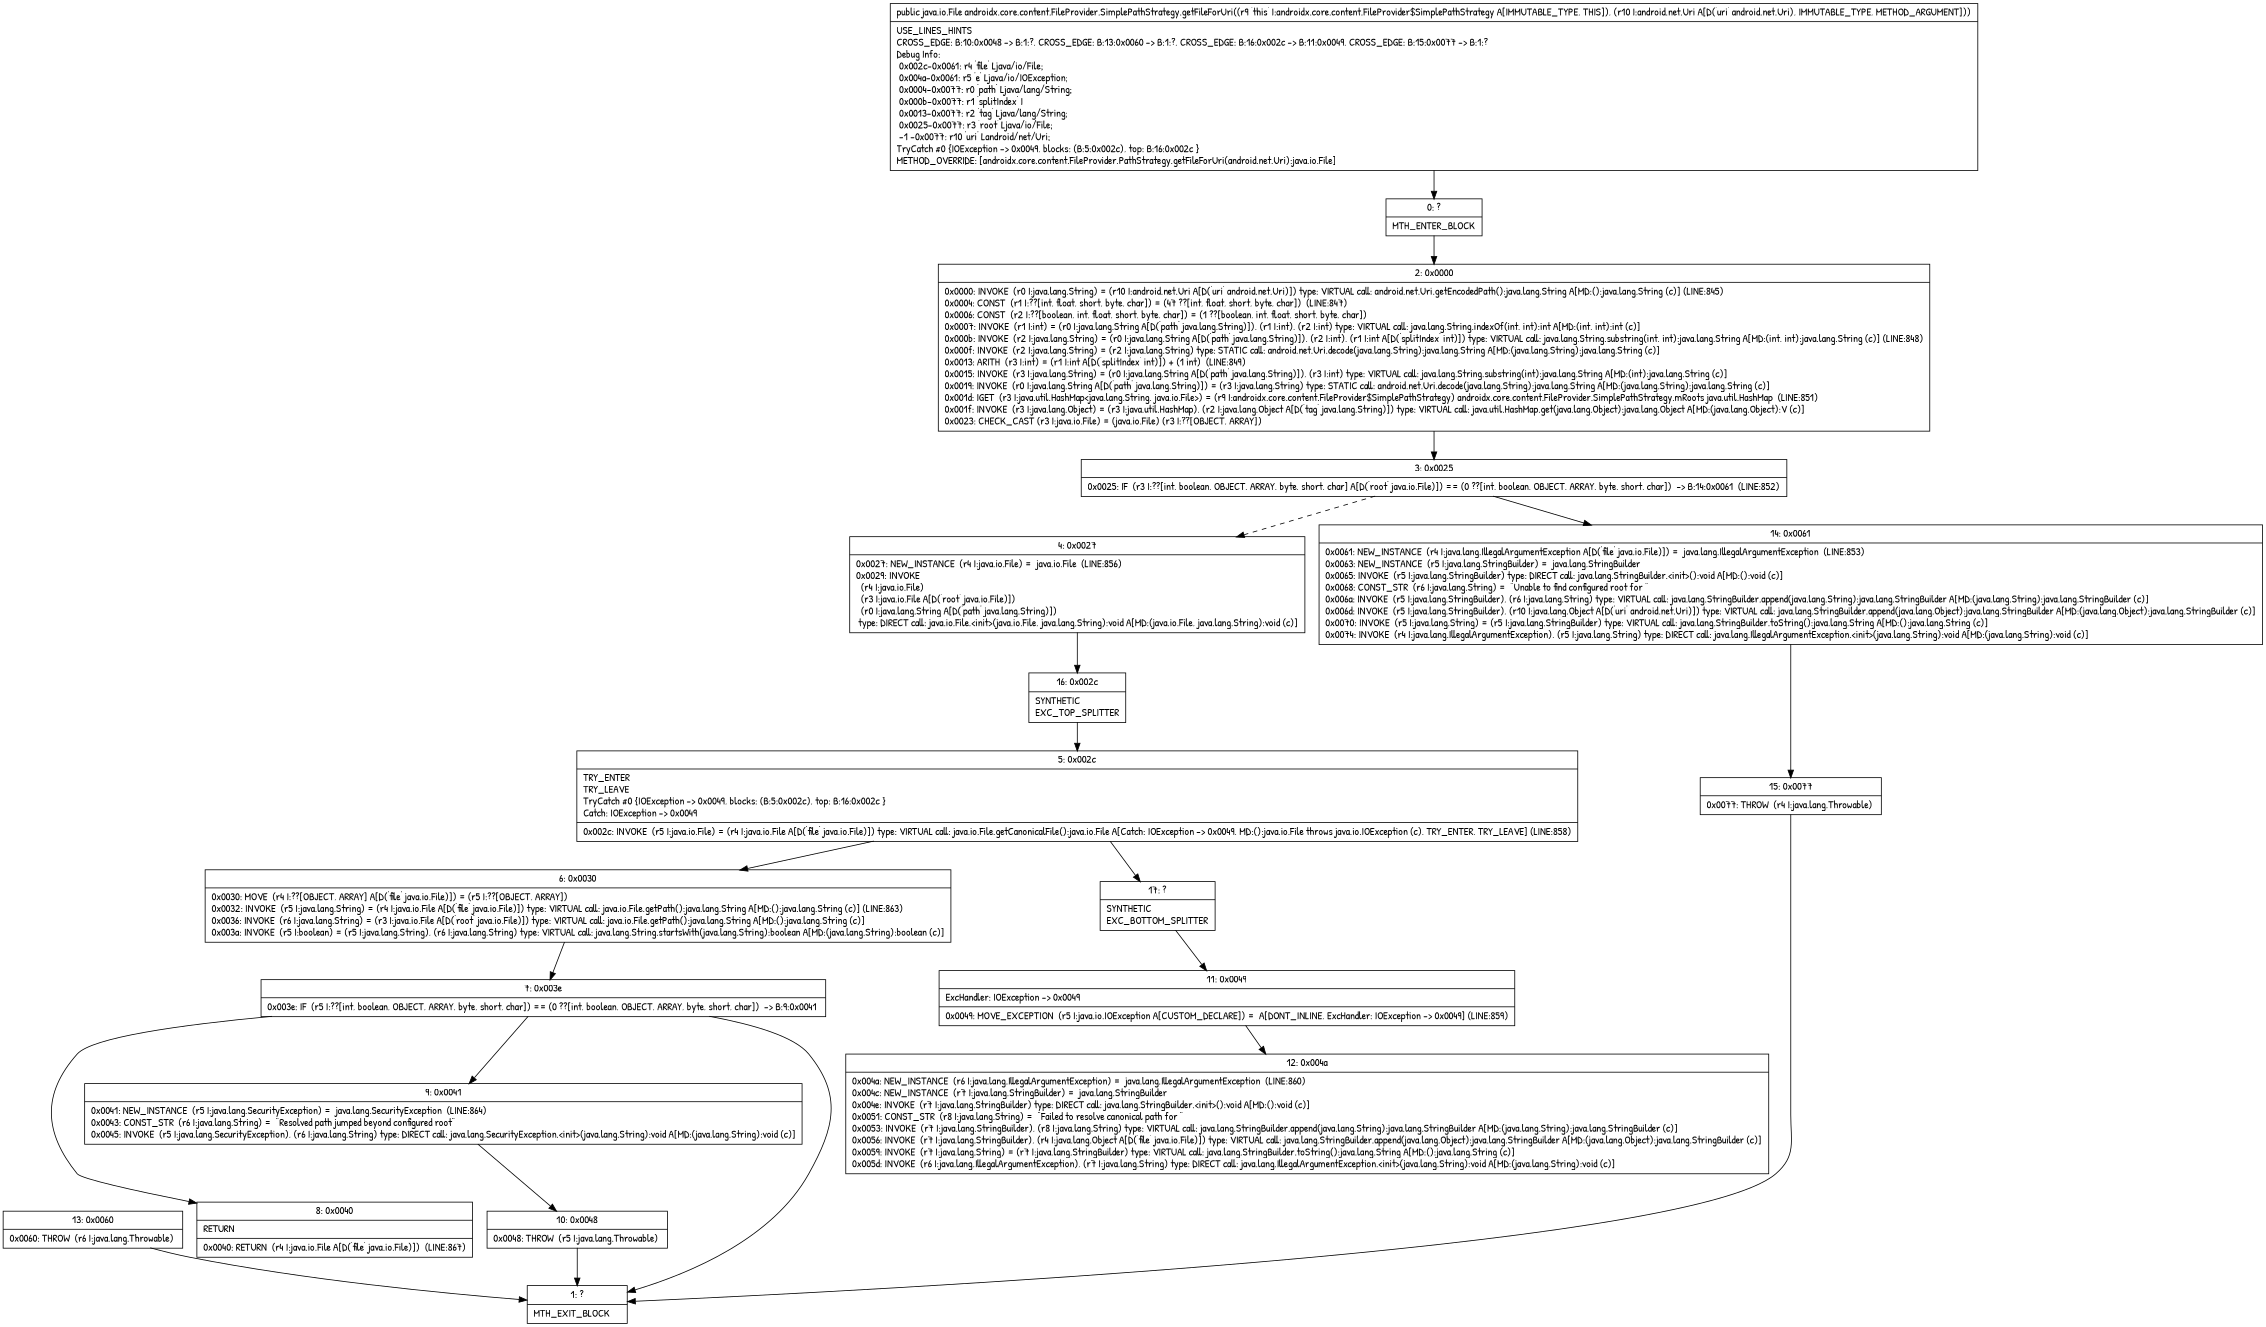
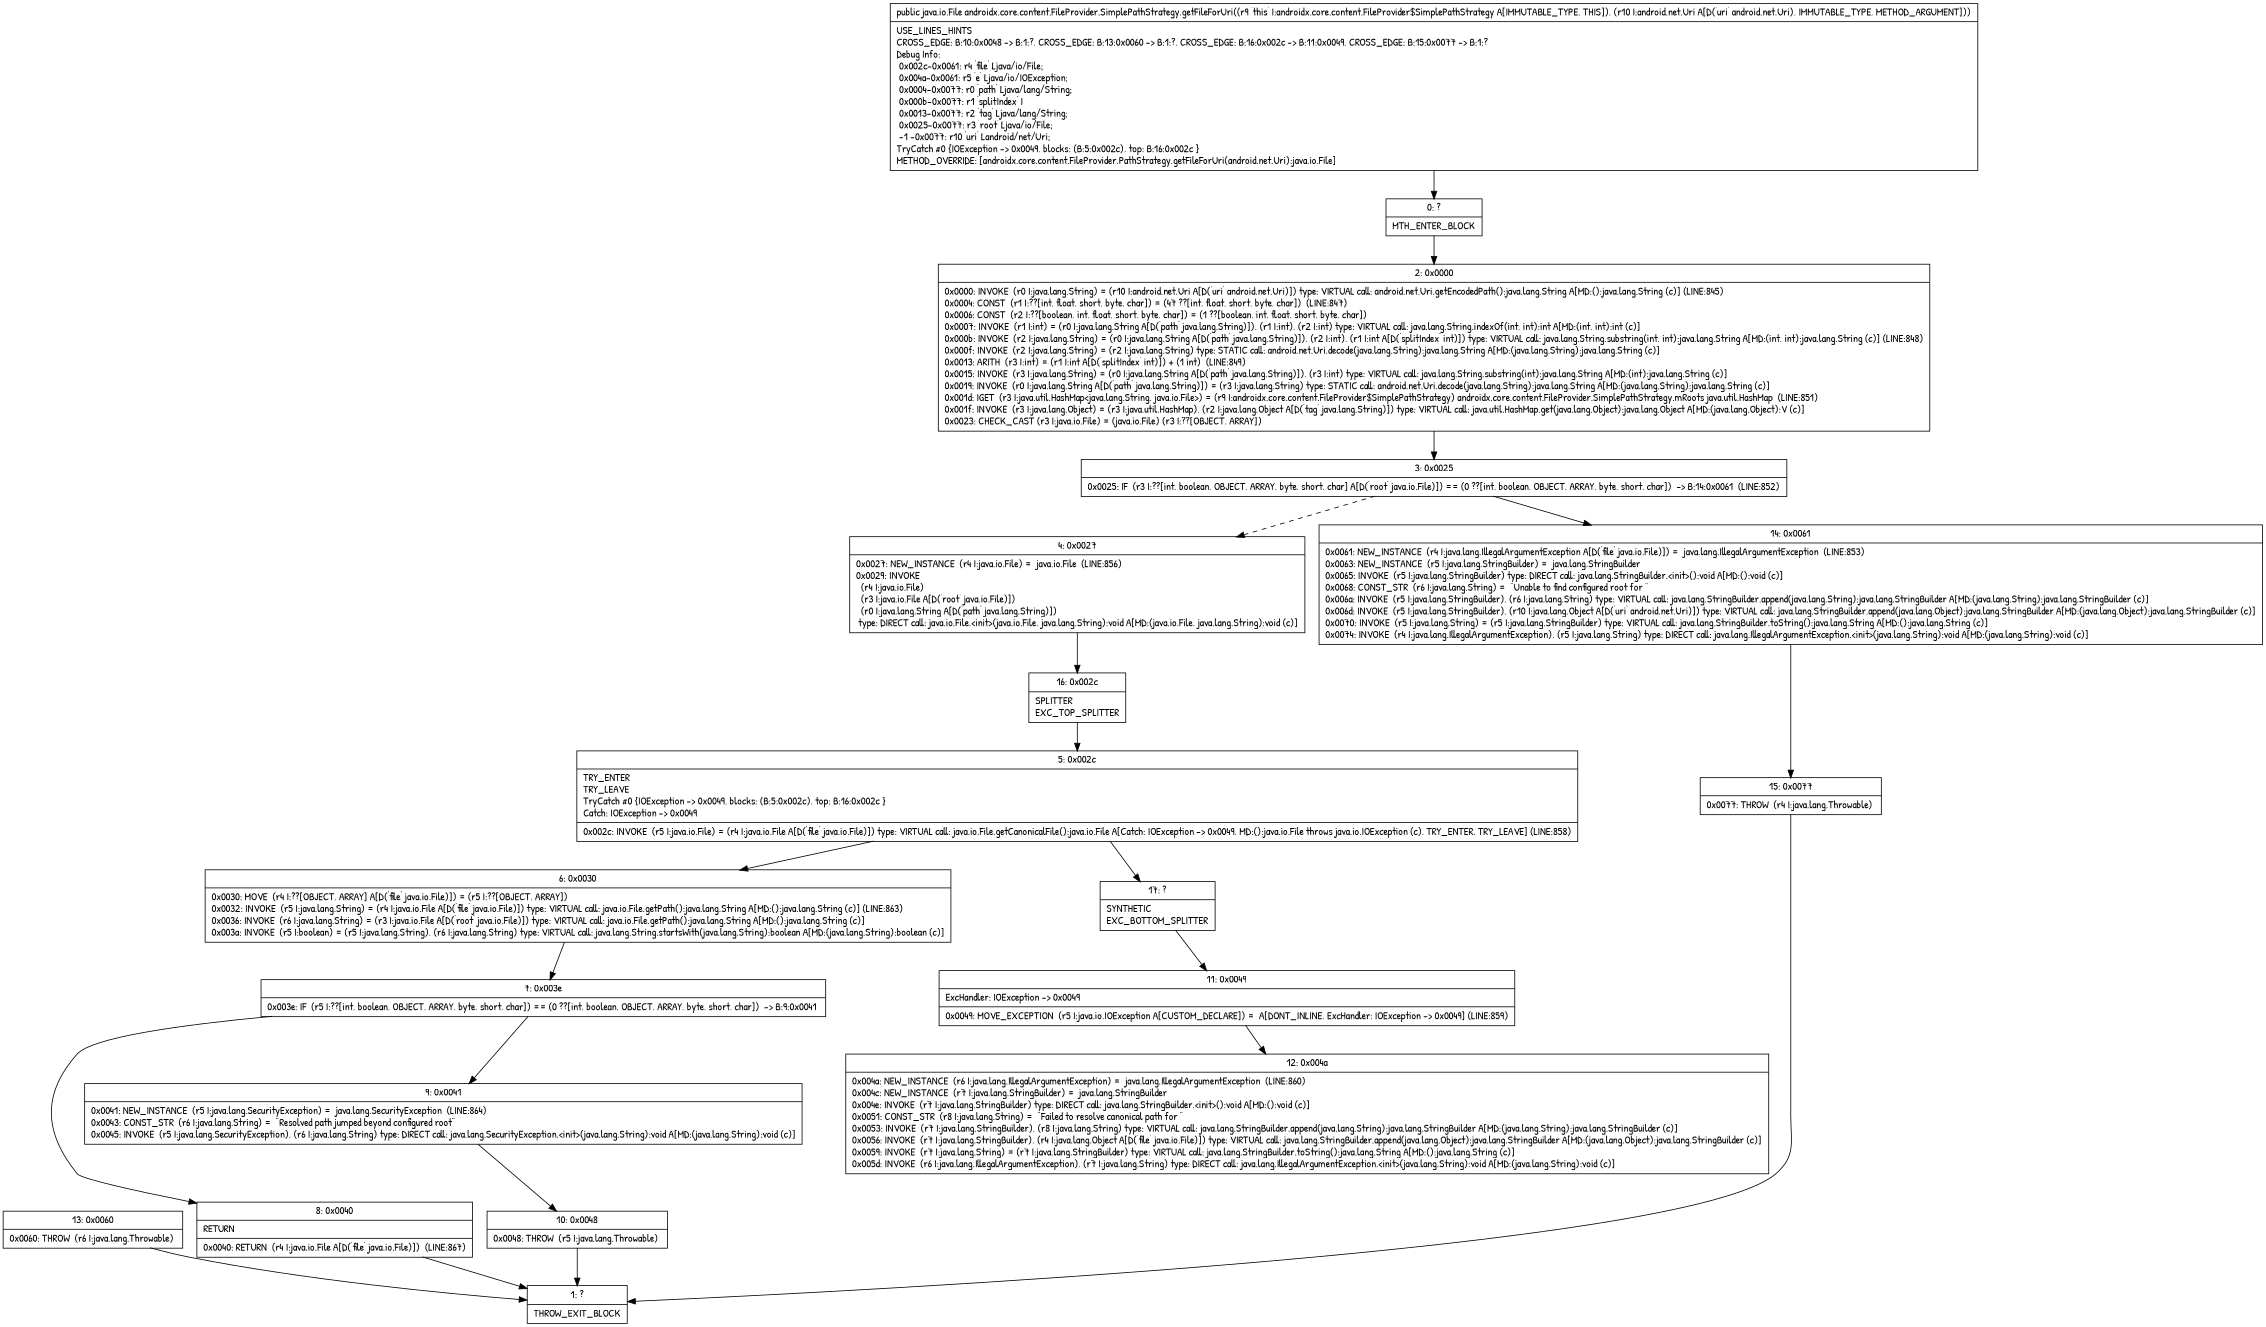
node "16: 0x002c": text "SYNTHETIC" -> "SPLITTER"
edge "7: 0x003e" -> "1: ?": now "8: 0x0040" -> "1: ?"
node "1: ?": text "MTH_EXIT_BLOCK" -> "THROW_EXIT_BLOCK"
